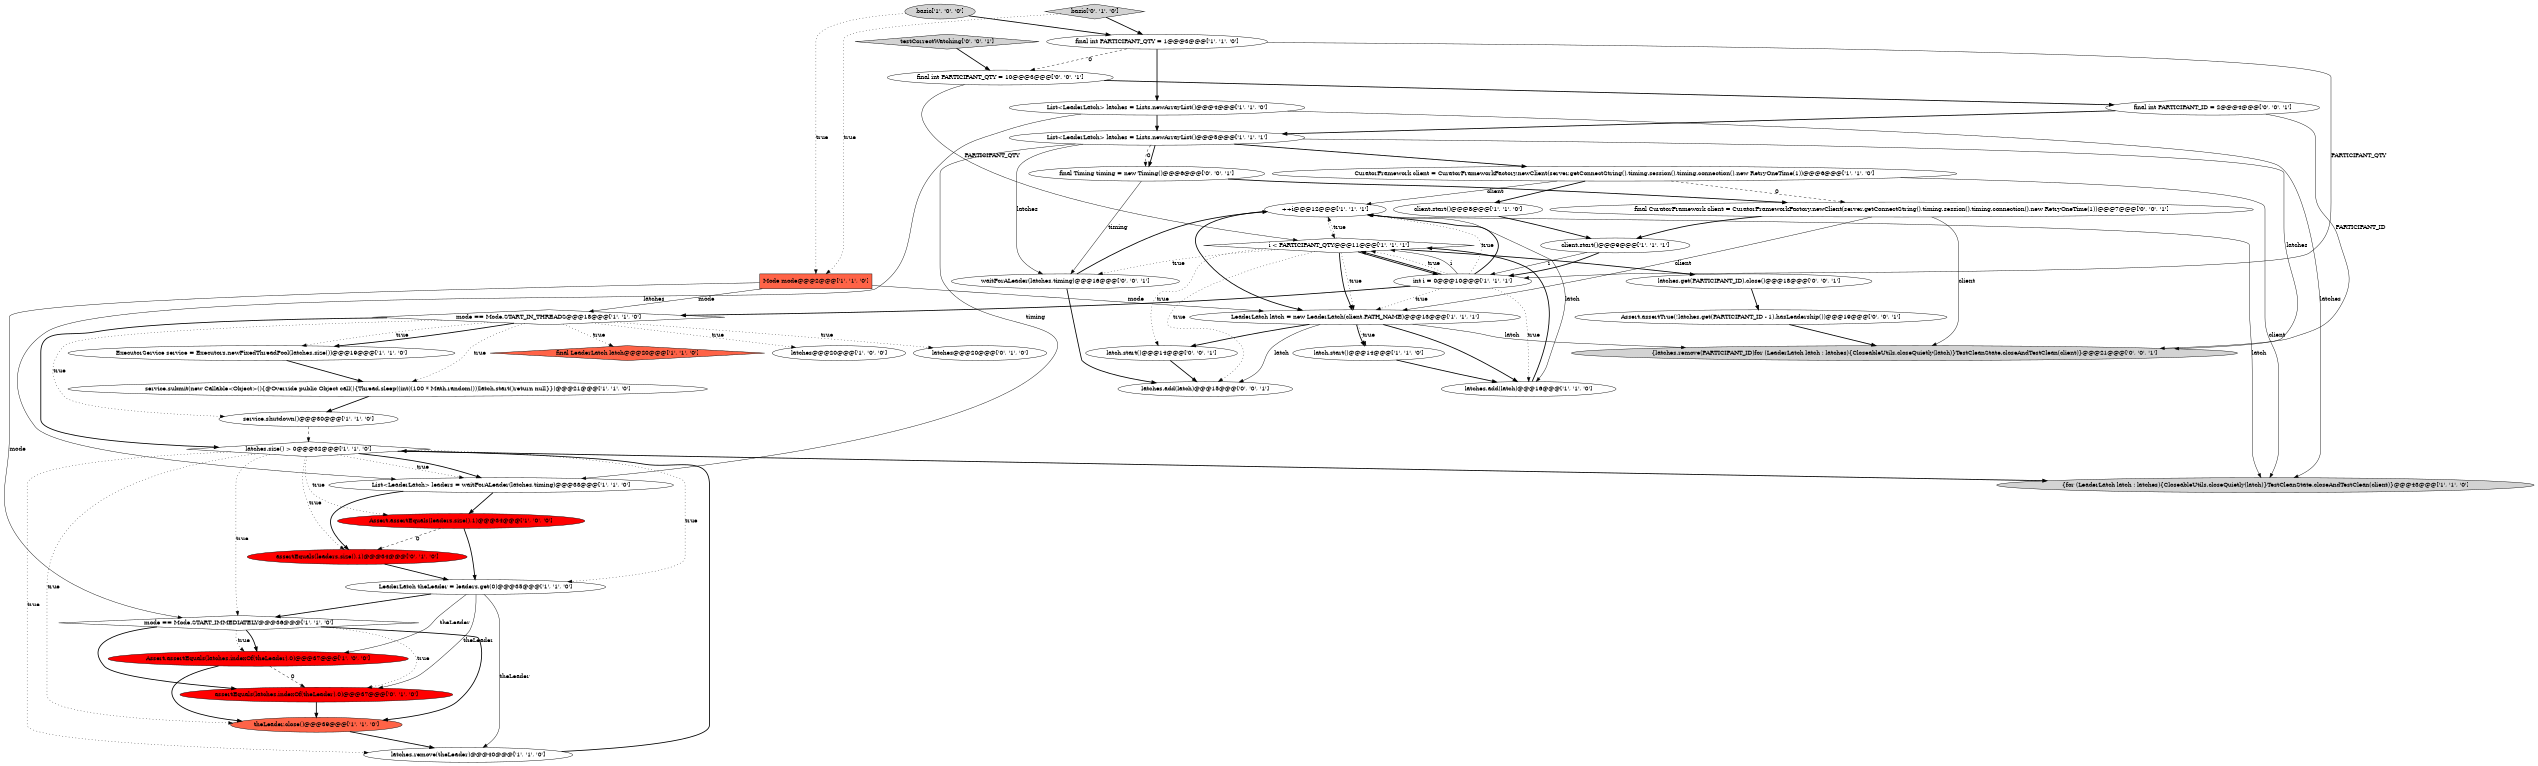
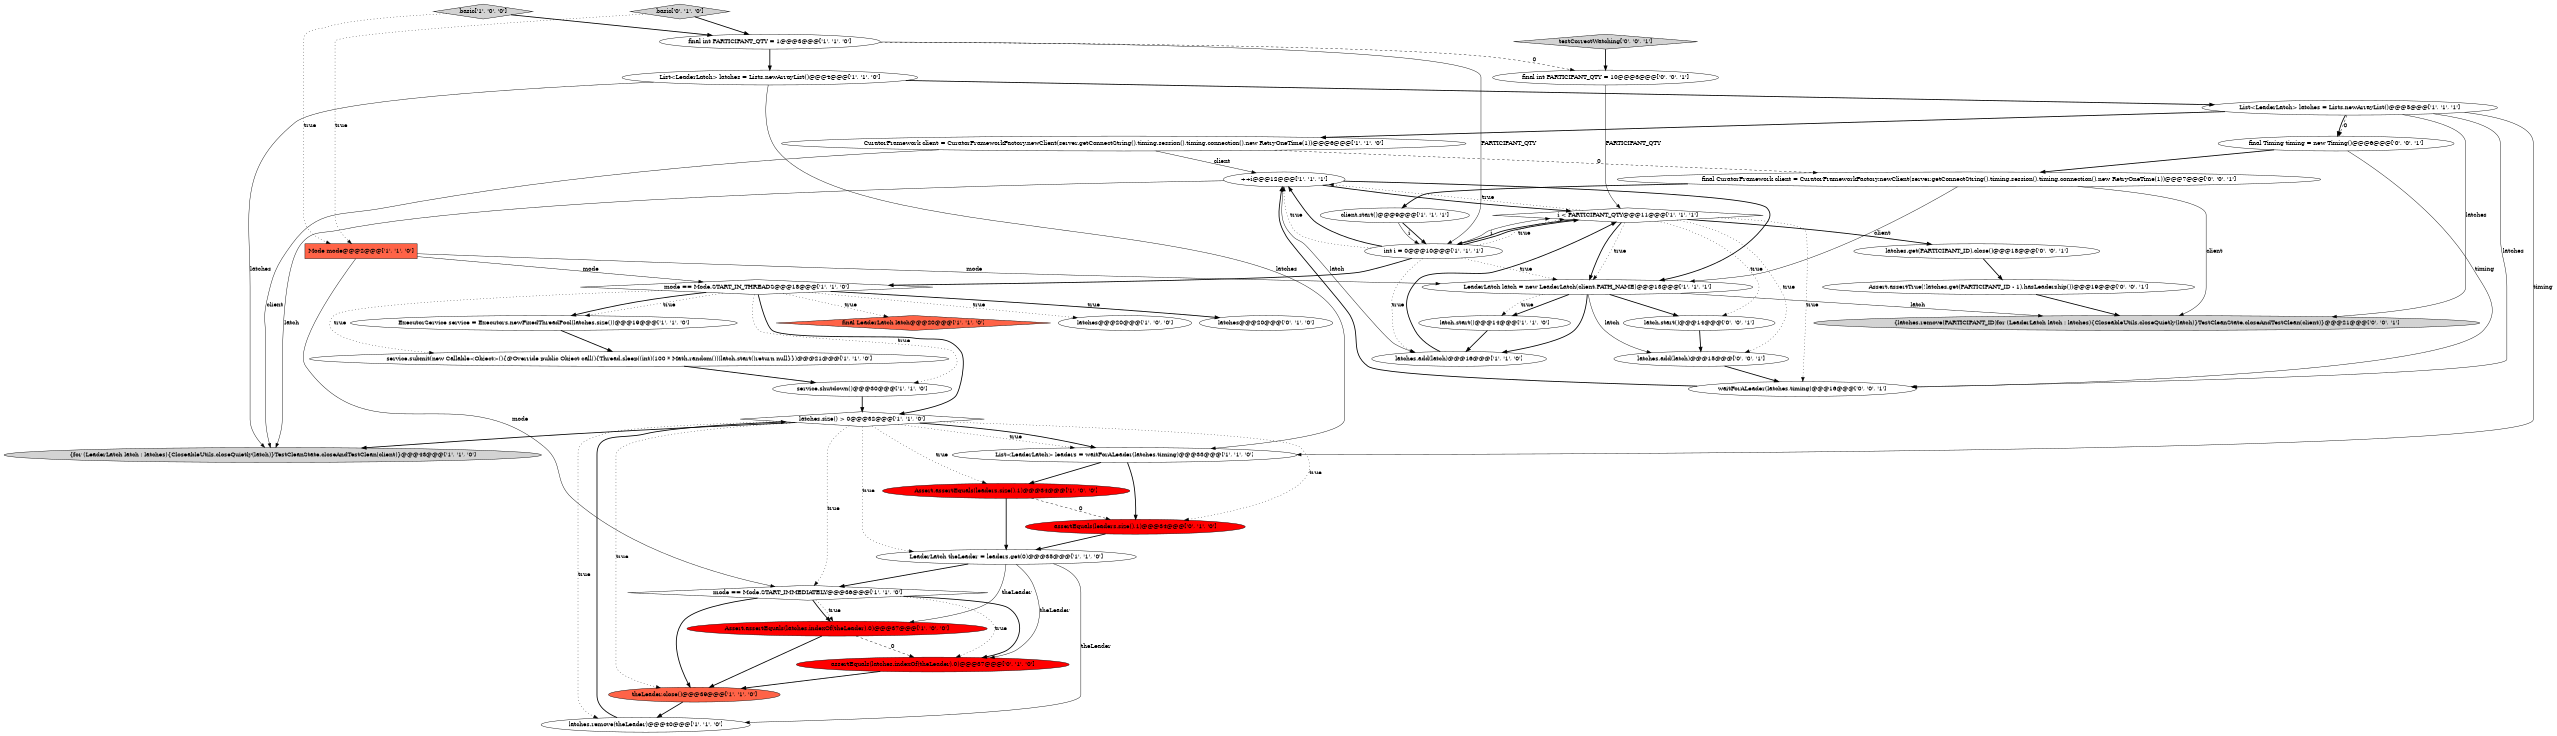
node "basic['1', '0', '0']": shape ellipse -> diamond
node "final int PARTICIPANT_ID = 2@@@4@@@['0', '0', '1']": removed
node "client.start()@@@8@@@['1', '1', '0']": removed
edge "++i@@@12@@@['1', '1', '1']" -> "i < PARTICIPANT_QTY@@@11@@@['1', '1', '1']": style dotted -> bold
edge "mode == Mode.START_IN_THREADS@@@18@@@['1', '1', '0']" -> "latches@@@20@@@['0', '1', '0']": style dotted -> bold
edge "waitForALeader(latches,timing)@@@16@@@['0', '0', '1']" -> "latches.add(latch)@@@15@@@['0', '0', '1']": reversed
edge "service.shutdown()@@@30@@@['1', '1', '0']" -> "latches.size() > 0@@@32@@@['1', '1', '0']": style dashed -> bold
